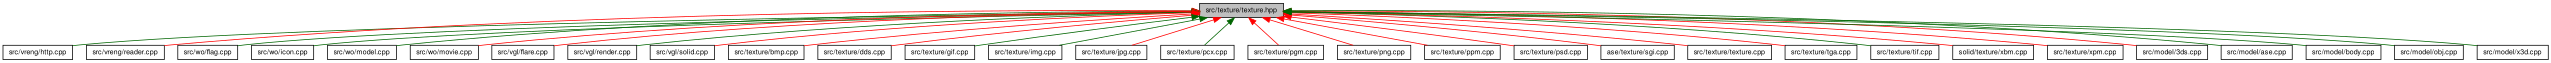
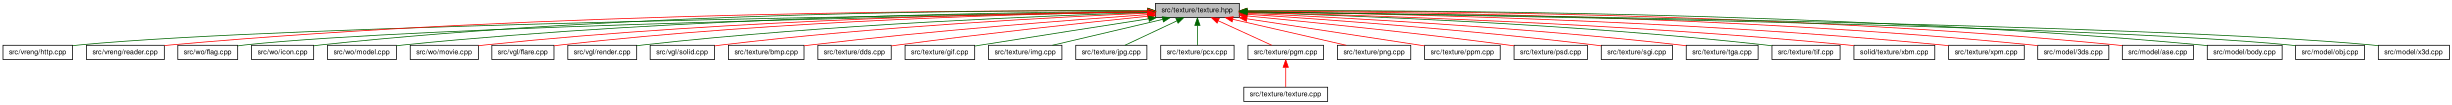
edge "src/model/ase.cpp" -> "src/texture/texture.hpp": color darkgreen -> red
edge "src/texture/texture.cpp" -> "src/texture/texture.hpp": now "src/texture/texture.cpp" -> "src/texture/pgm.cpp"
edge "src/texture/jpg.cpp" -> "src/texture/texture.hpp": color red -> darkgreen
node "ase/texture/sgi.cpp": label "ase/texture/sgi.cpp" -> "src/texture/sgi.cpp"
